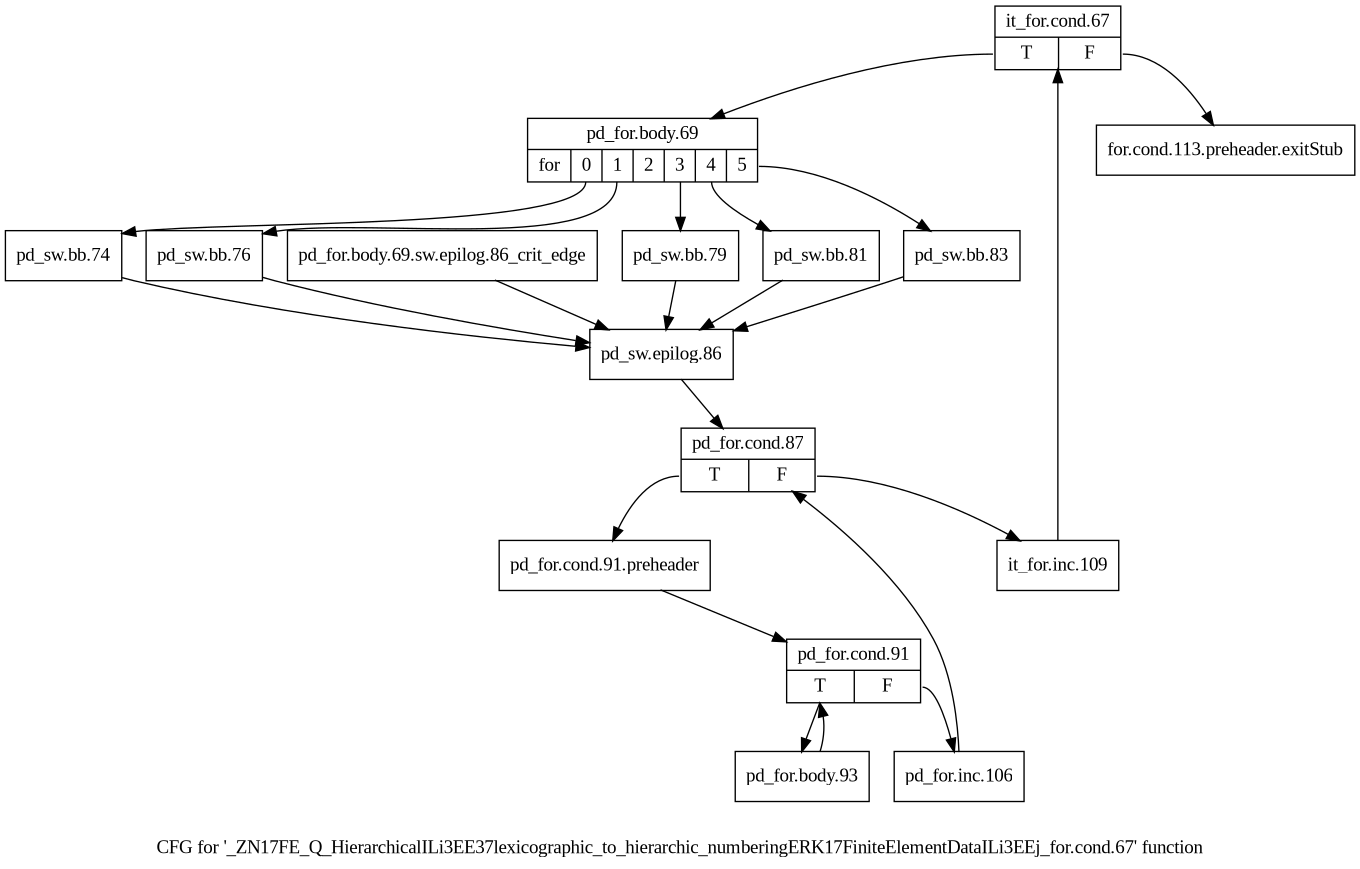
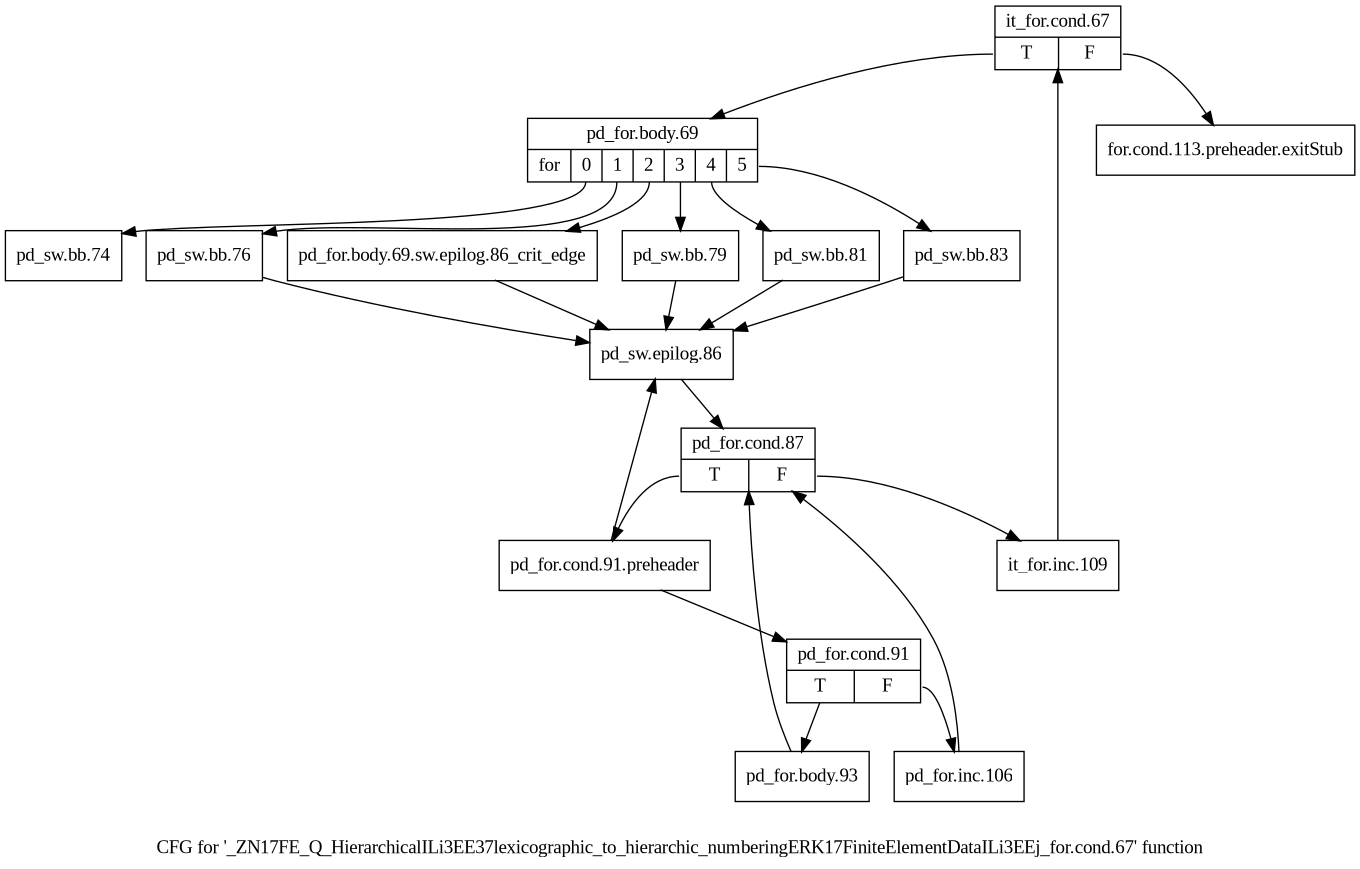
edge "pd_for.body.69" -> "pd_for.body.69.sw.epilog.86_crit_edge": added
edge "pd_sw.bb.74" -> "pd_sw.epilog.86": now "pd_for.cond.91.preheader" -> "pd_sw.epilog.86"
edge "pd_for.body.93" -> "pd_for.cond.91": now "pd_for.body.93" -> "pd_for.cond.87"
